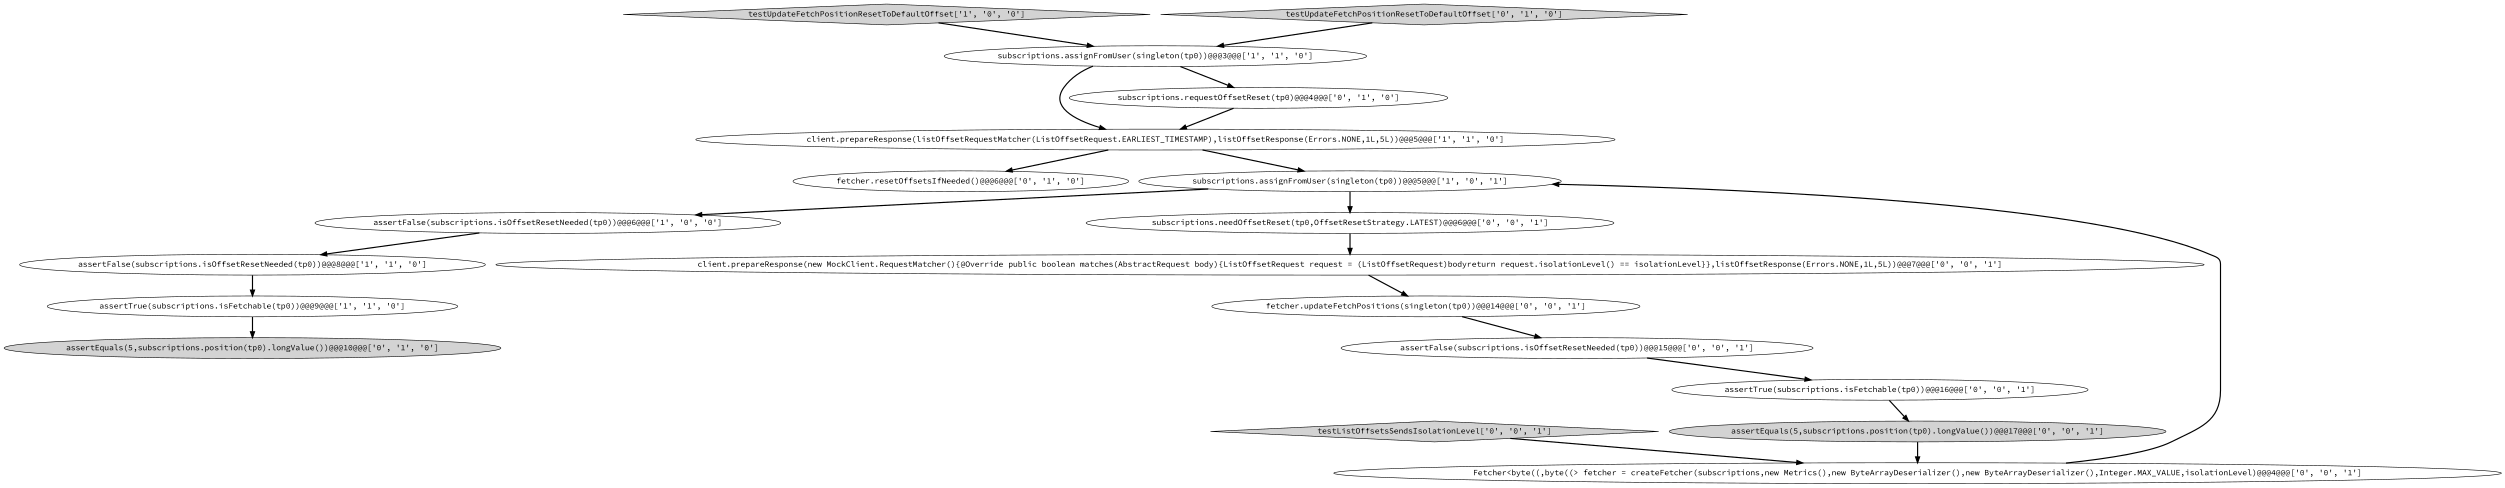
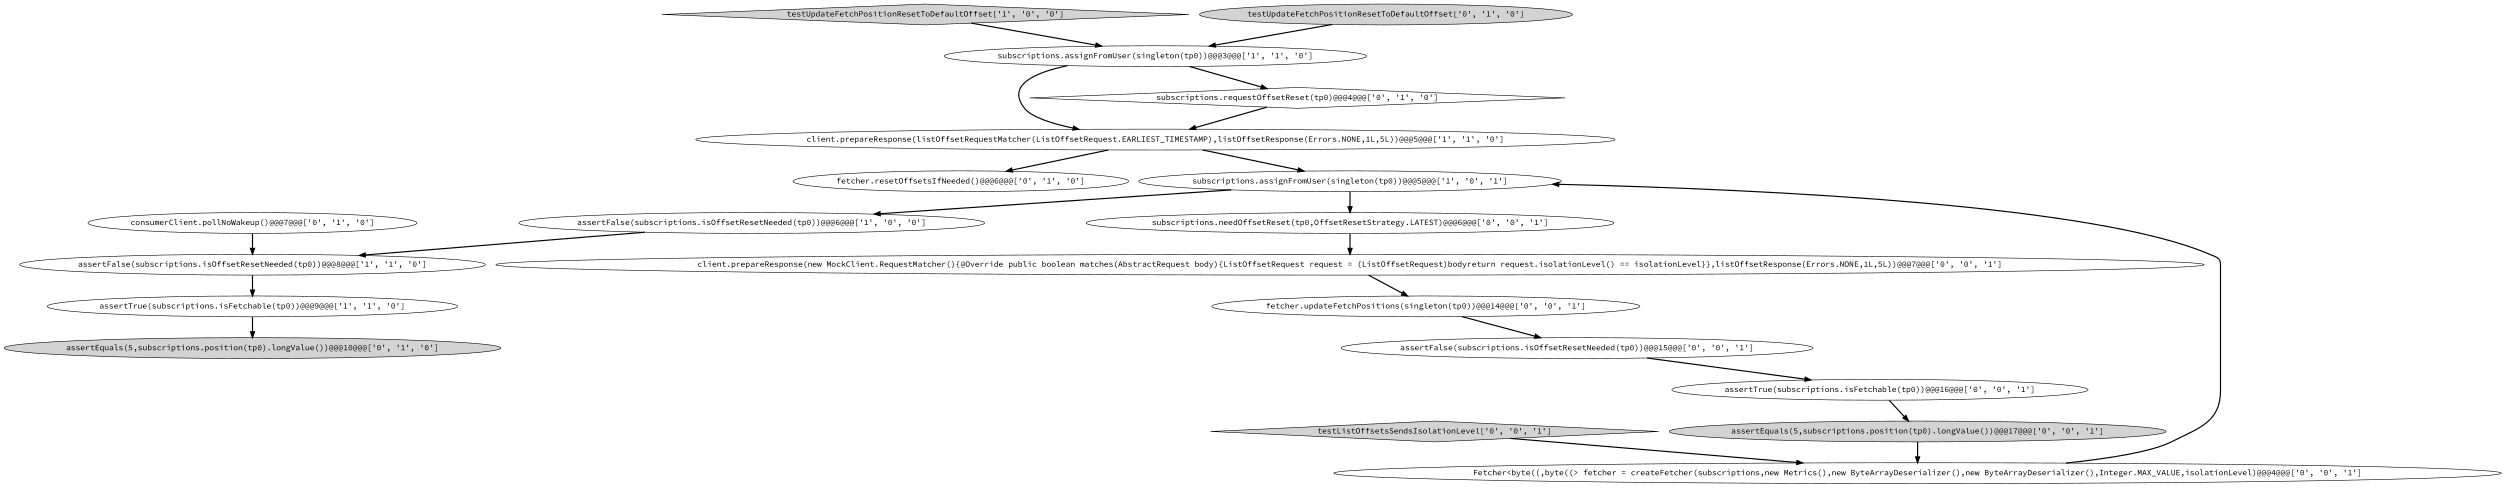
node "testUpdateFetchPositionResetToDefaultOffset['0', '1', '0']": shape diamond -> ellipse
node "subscriptions.requestOffsetReset(tp0)@@@4@@@['0', '1', '0']": shape ellipse -> diamond
node "consumerClient.pollNoWakeup()@@@7@@@['0', '1', '0']": added
